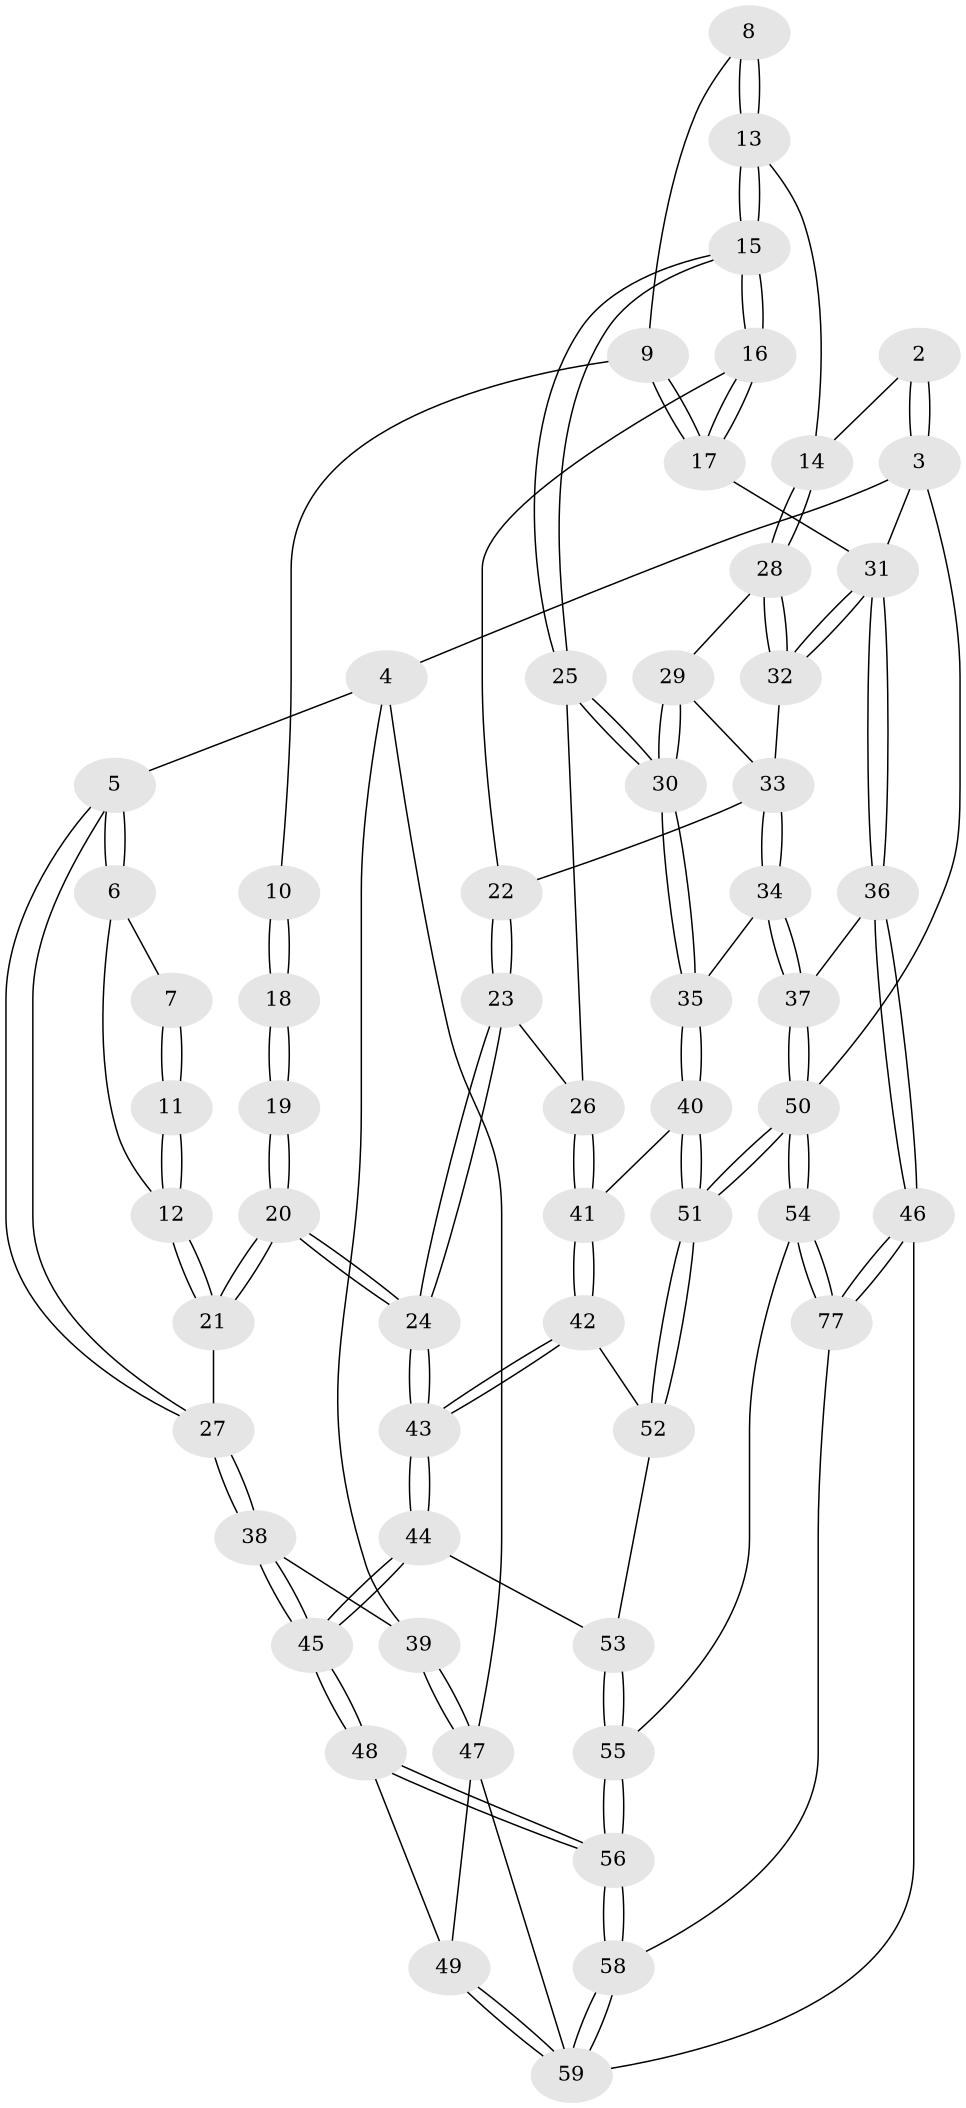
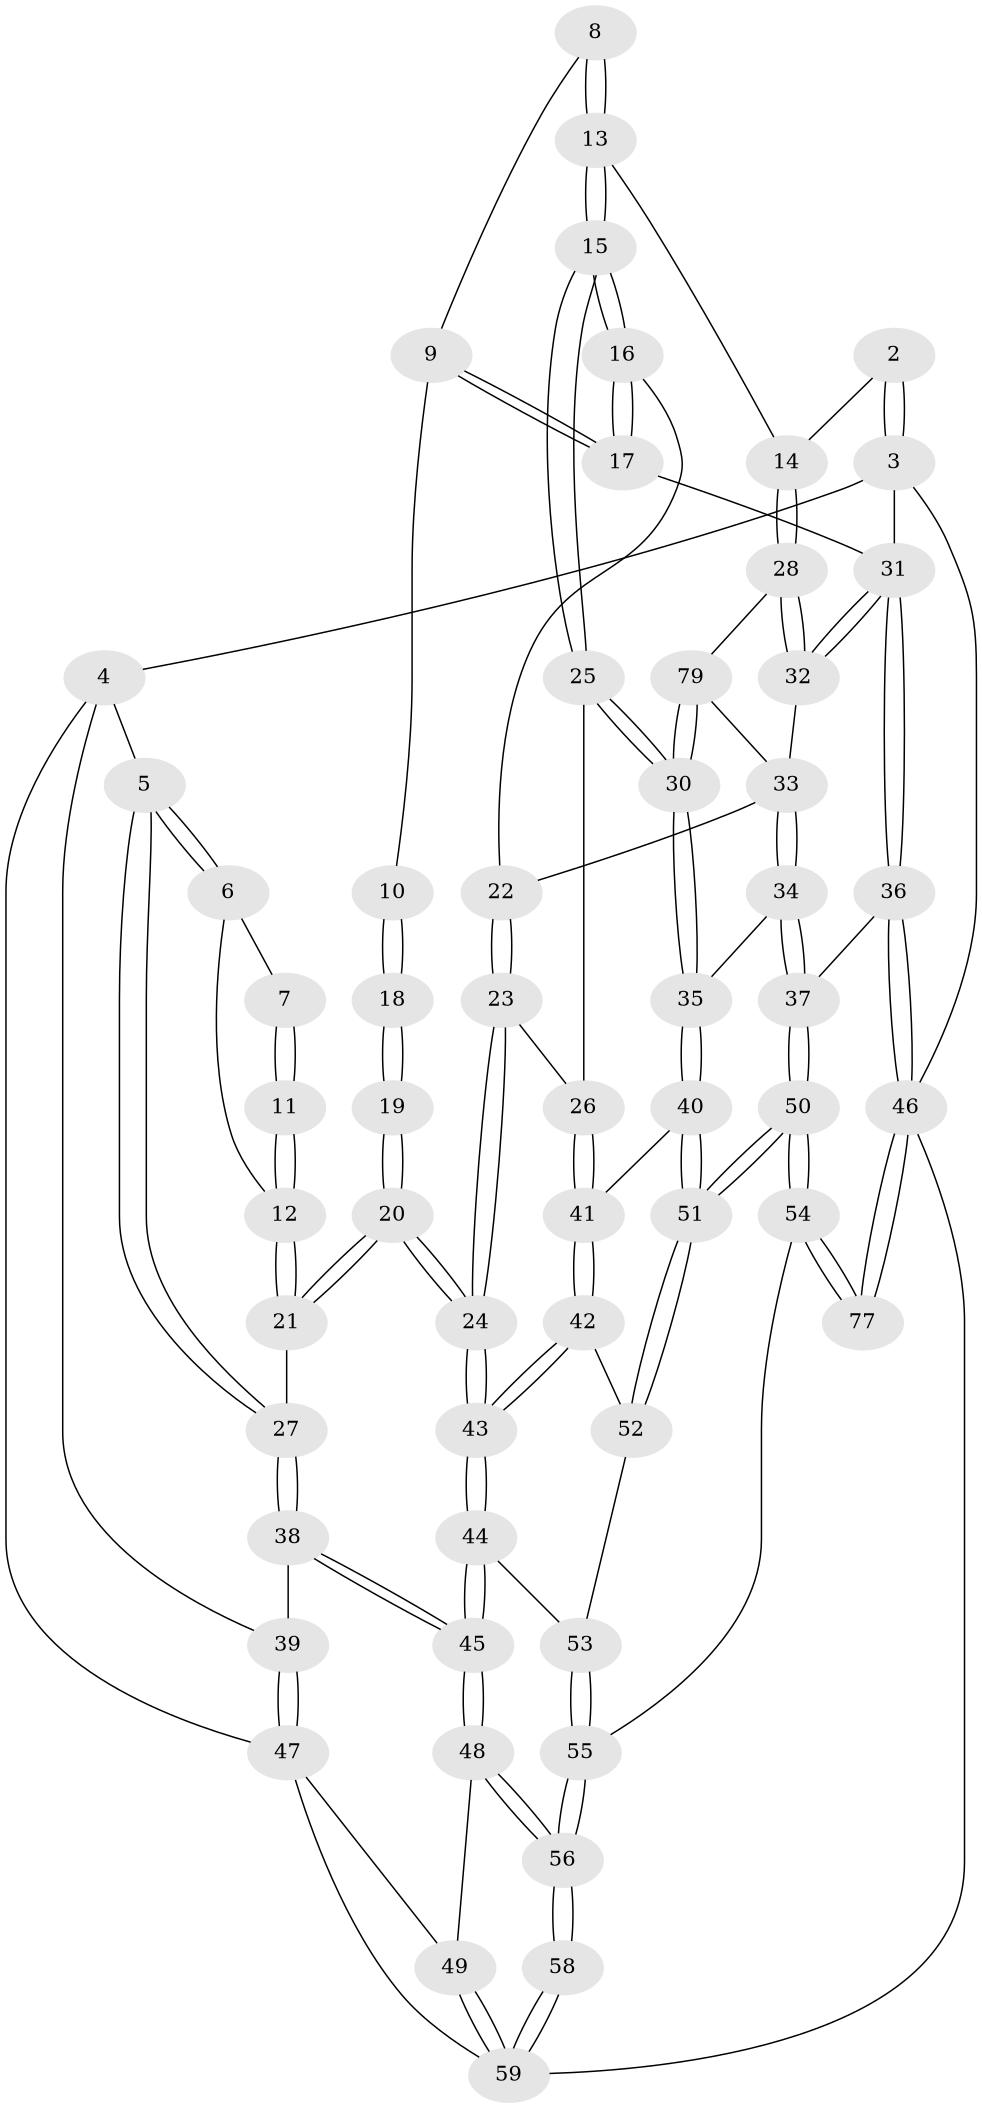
node "29": label "29" -> "79"
edge "3" -- "50": now "3" -- "46"
edge "77" -- "58": removed
